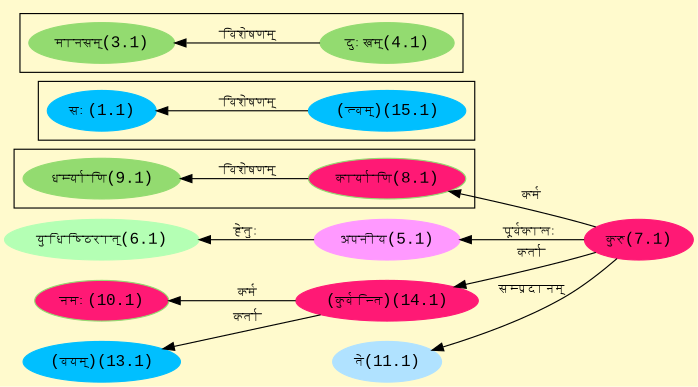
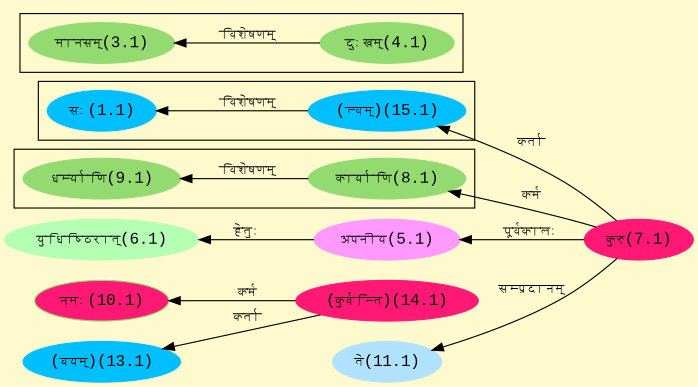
node "कार्याणि(8.1)": fillcolor #ff1975 -> #93db70
edge "कुरु(7.1)" -> "(कुर्वन्ति)(14.1)": now "कुरु(7.1)" -> "(त्वम्)(15.1)"
